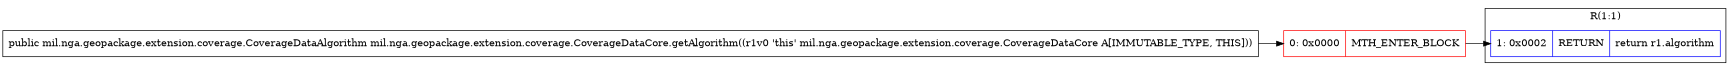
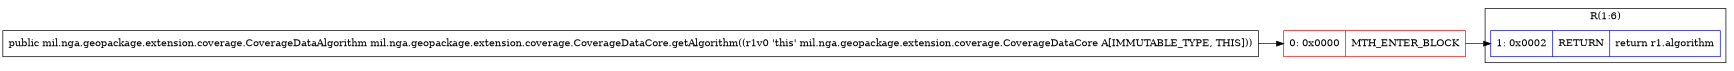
cluster "R(1:1)": label "R(1:1)" -> "R(1:6)"
